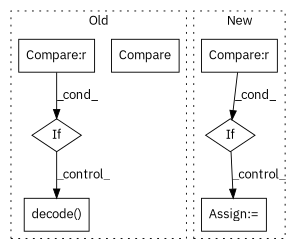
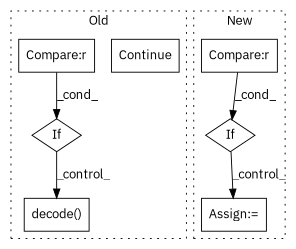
node "Compare": label "Compare" -> "Continue"
